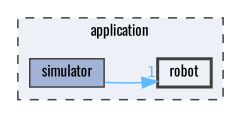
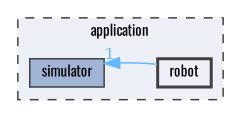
edge "simulator" -> "robot": reversed
